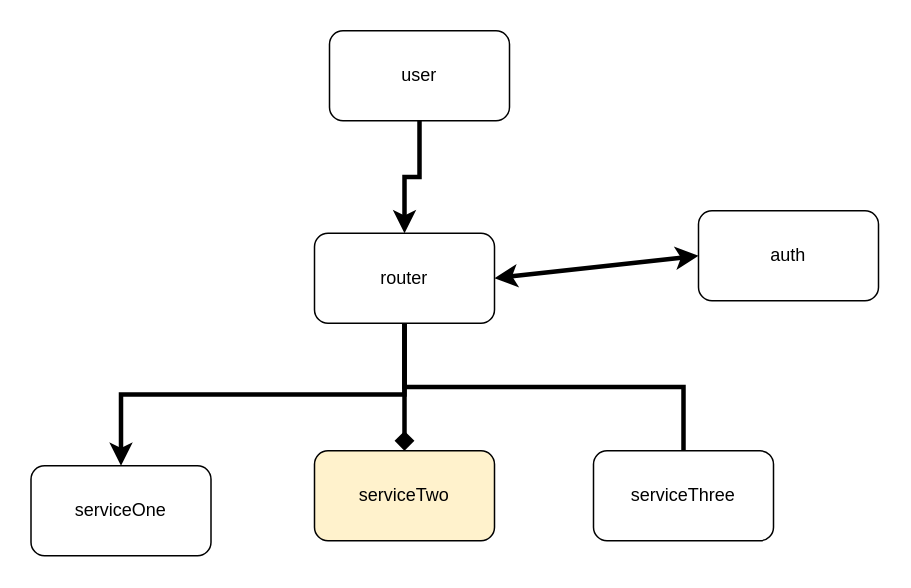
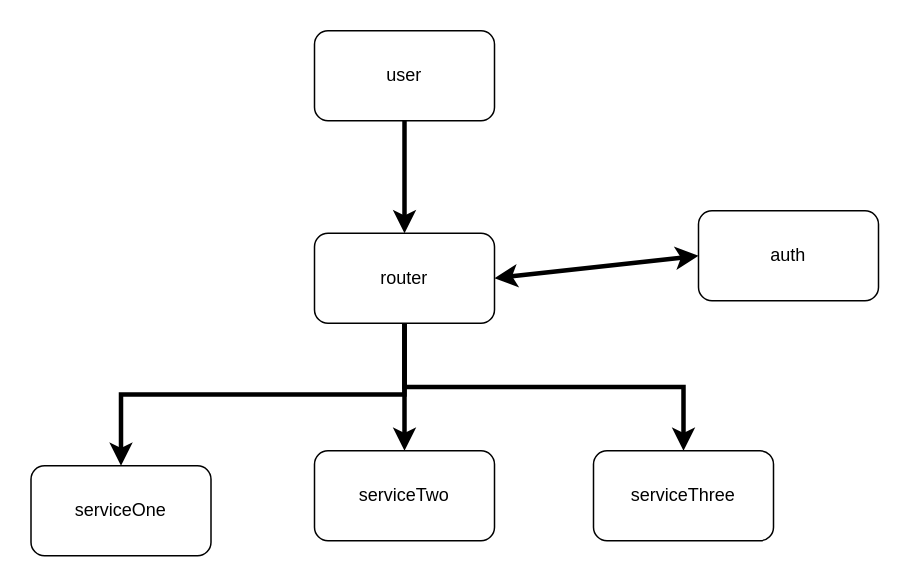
node "user": moved (419, 76) -> (404, 76)
edge "router" -> "serviceTwo": arrowhead diamond -> classic
edge "router" -- "serviceThree": arrowhead none -> classic
node "serviceTwo": fillcolor #fff2cc -> #ffffff
